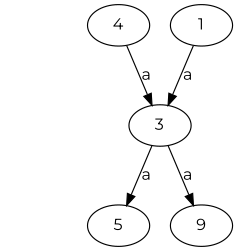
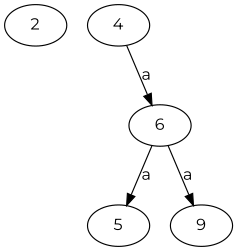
node "2": added
node "1": removed
node "3": label "3" -> "6"
